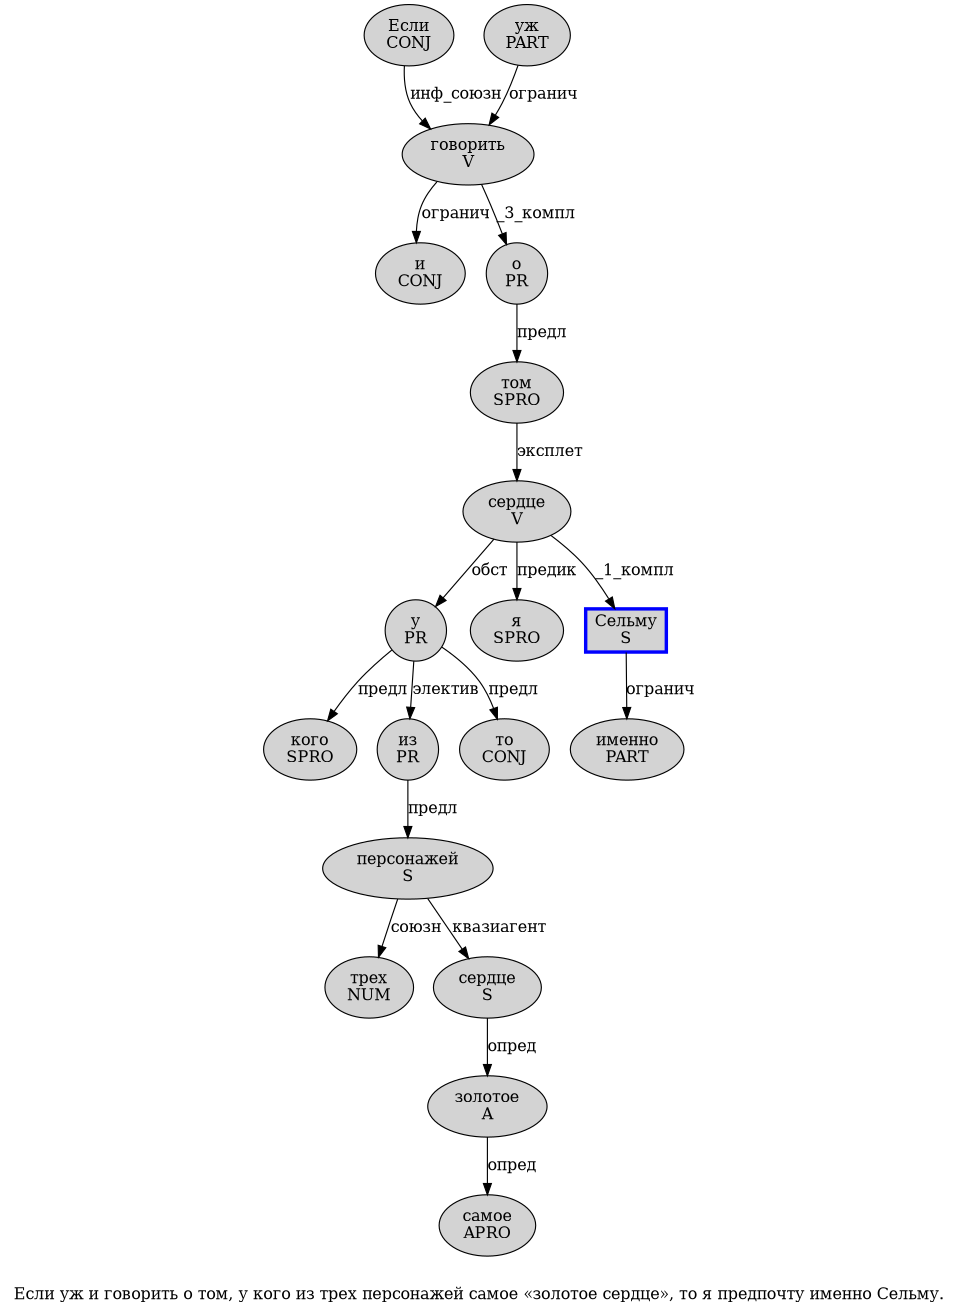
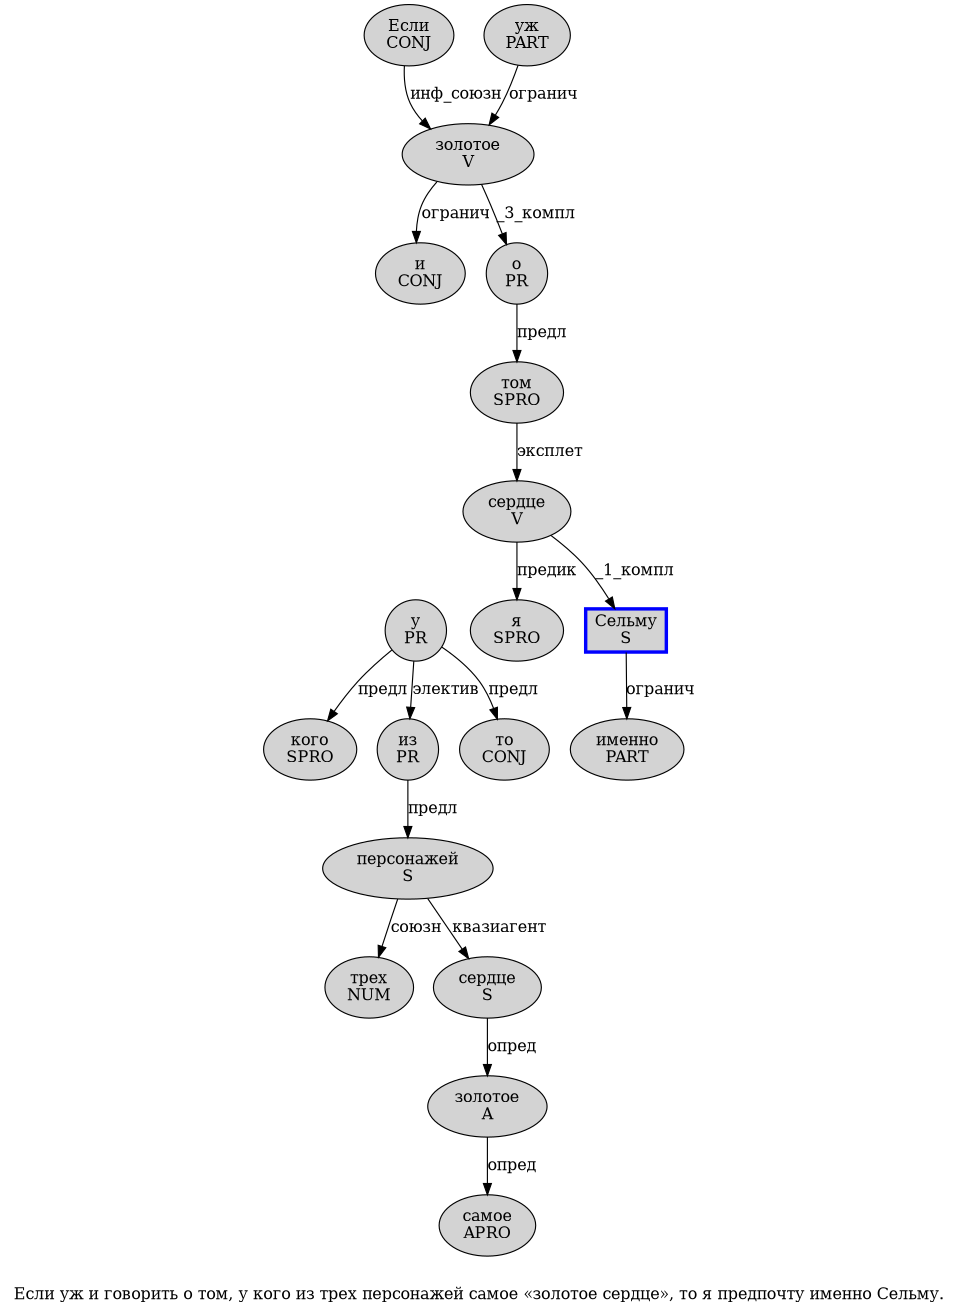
node "говорить V": label "говорить V" -> "золотое V"
edge "сердце V" -> "у PR": removed, label "обст"
